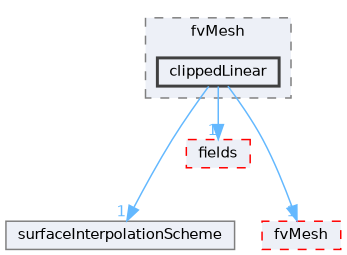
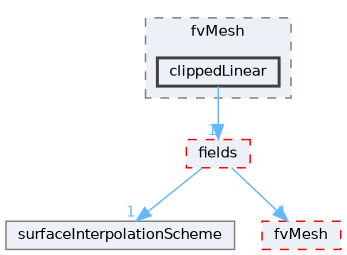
edge "clippedLinear" -> "fvMesh": now "fields" -> "fvMesh"
edge "clippedLinear" -> "surfaceInterpolationScheme": now "fields" -> "surfaceInterpolationScheme"
